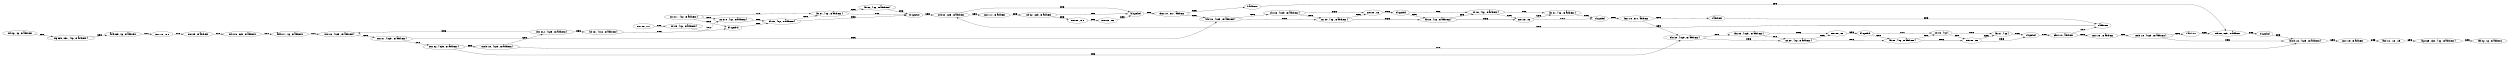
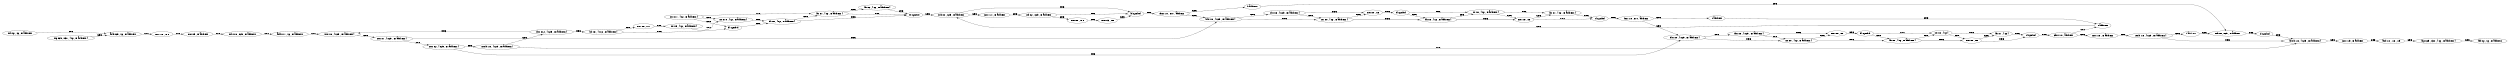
edge "ldr x0 , [ x12 , # address ]" -> "mov x8 , x11": added, label "CFG"
edge "sub sp , sp , # address" -> "stp x29 , x30 , [ sp , # address ]": now "sub sp , sp , # address" -> "add x29 , sp , # address"
